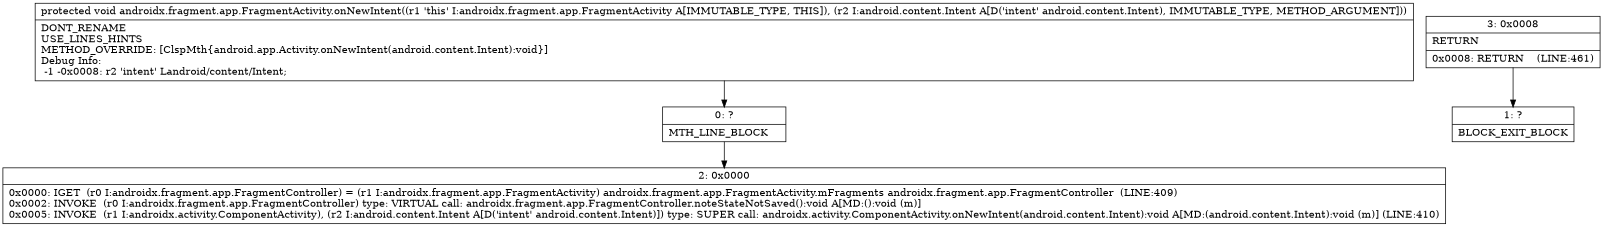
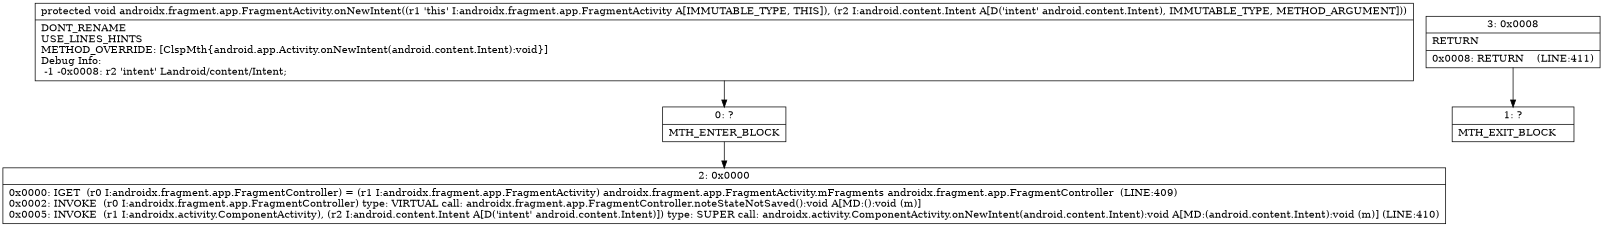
node "3: 0x0008": text "0x0008: RETURN    (LINE:461)" -> "0x0008: RETURN    (LINE:411)"
node "0: ?": text "MTH_LINE_BLOCK" -> "MTH_ENTER_BLOCK"
node "1: ?": text "BLOCK_EXIT_BLOCK" -> "MTH_EXIT_BLOCK"
